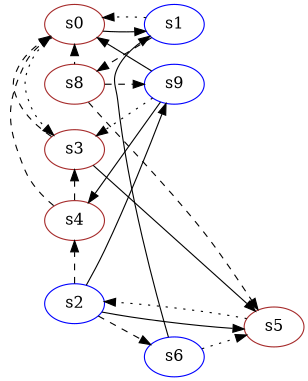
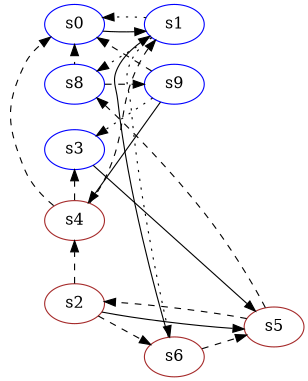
node "s0": color brown -> blue
edge "s1" -> "s8": style dashed -> dotted
edge "s9" -> "s0": style solid -> dashed
edge "s0" -> "s3": removed
node "s8": color brown -> blue
edge "s3" -> "s0": removed
edge "s4" -> "s1": added
node "s3": color brown -> blue
edge "s1" -> "s6": added
edge "s8" -> "s5": reversed
edge "s2" -> "s9": removed
node "s2": color blue -> brown
edge "s5" -> "s2": style dotted -> dashed
edge "s6" -> "s5": style dotted -> dashed
node "s6": color blue -> brown
